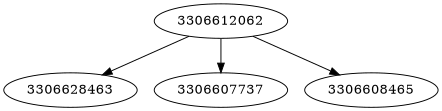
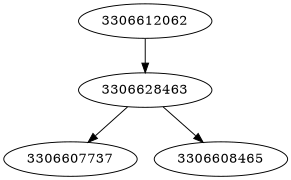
edge "3306612062" -> "3306607737": now "3306628463" -> "3306607737"
edge "3306612062" -> "3306608465": now "3306628463" -> "3306608465"
